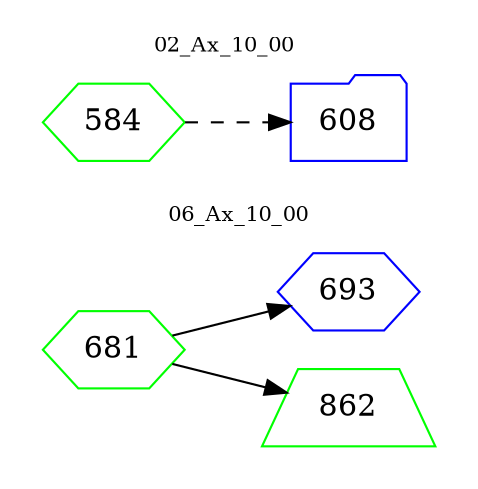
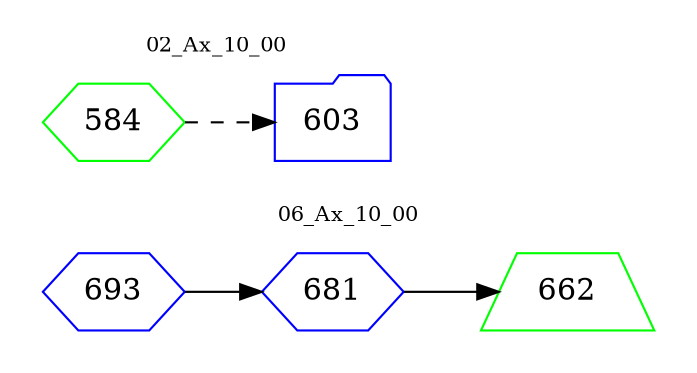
node "608": label "608" -> "603"
edge "681" -> "693": reversed
node "681": color green -> blue
node "862": label "862" -> "662"
